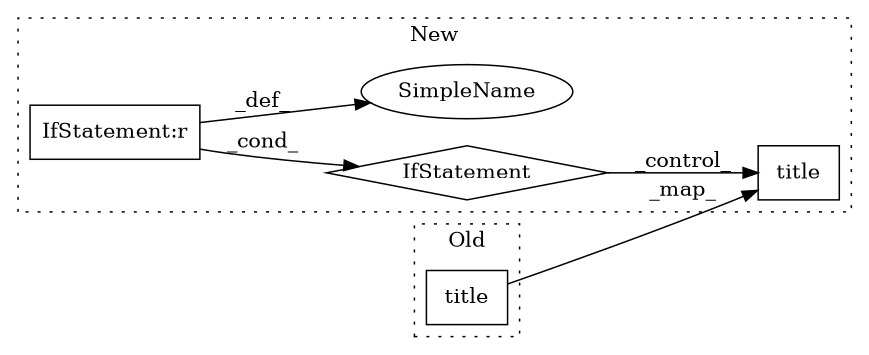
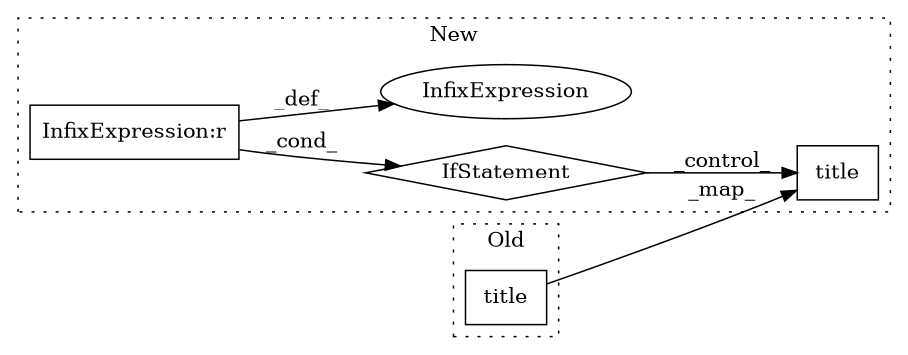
node "SimpleName": label "SimpleName" -> "InfixExpression"
node "IfStatement:r": label "IfStatement:r" -> "InfixExpression:r"
